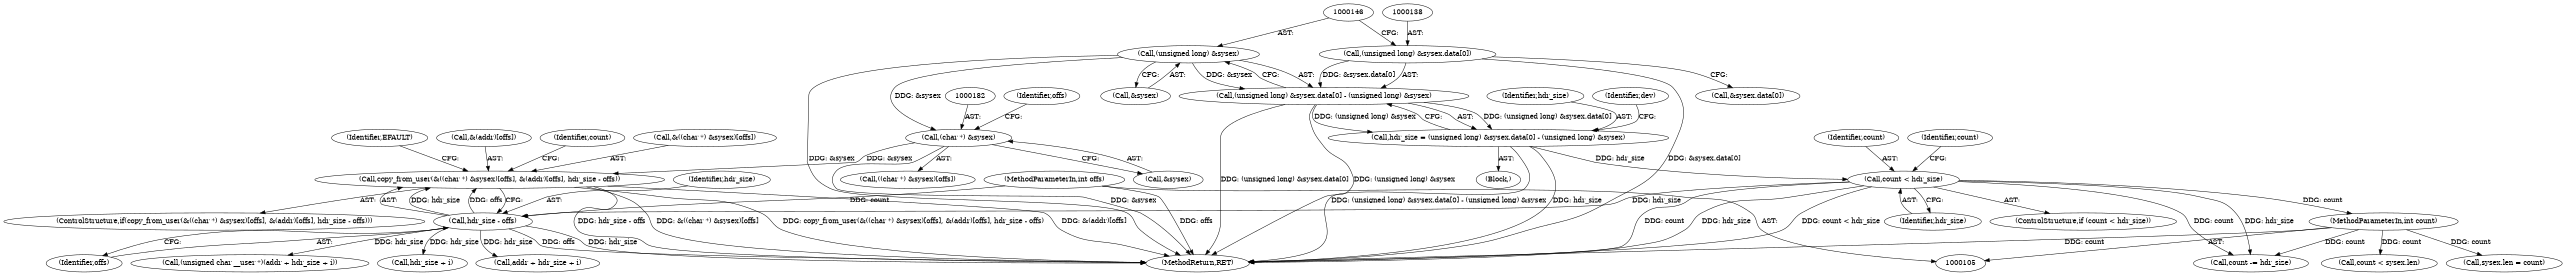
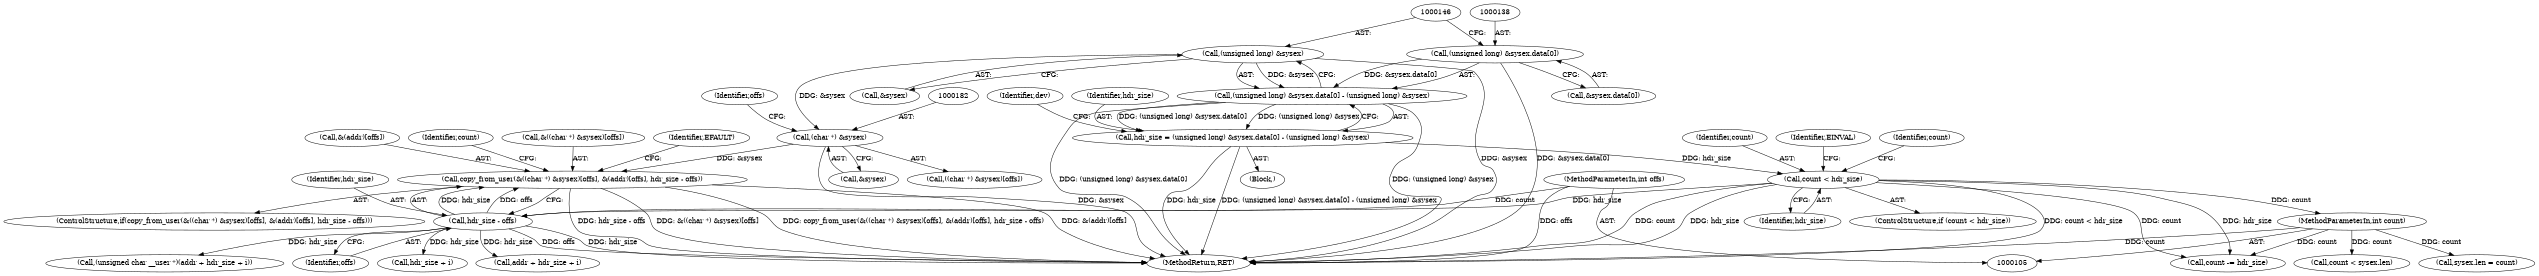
edge "(Call,&sysex.data[0])" -> "(Call,(unsigned long) &sysex.data[0])": added, label "AST:"
node "(Identifier,EINVAL)": added
